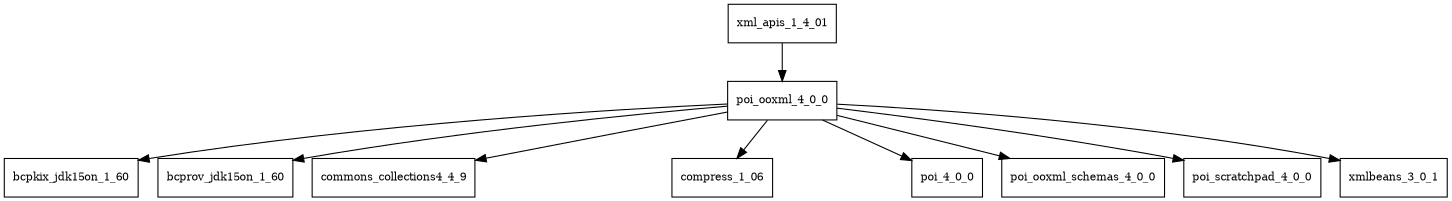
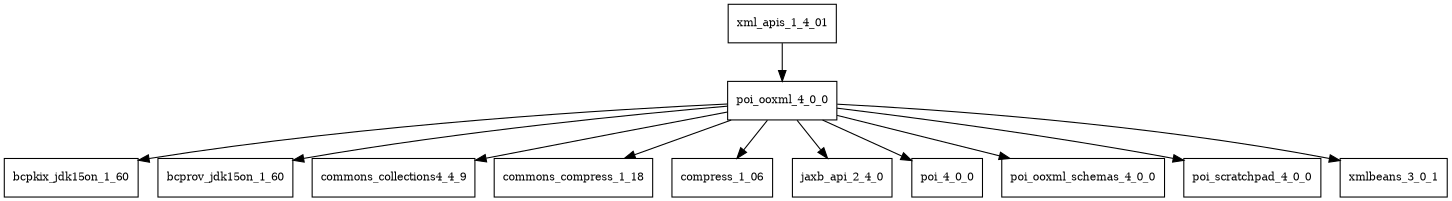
node "commons_compress_1_18": added
node "jaxb_api_2_4_0": added
